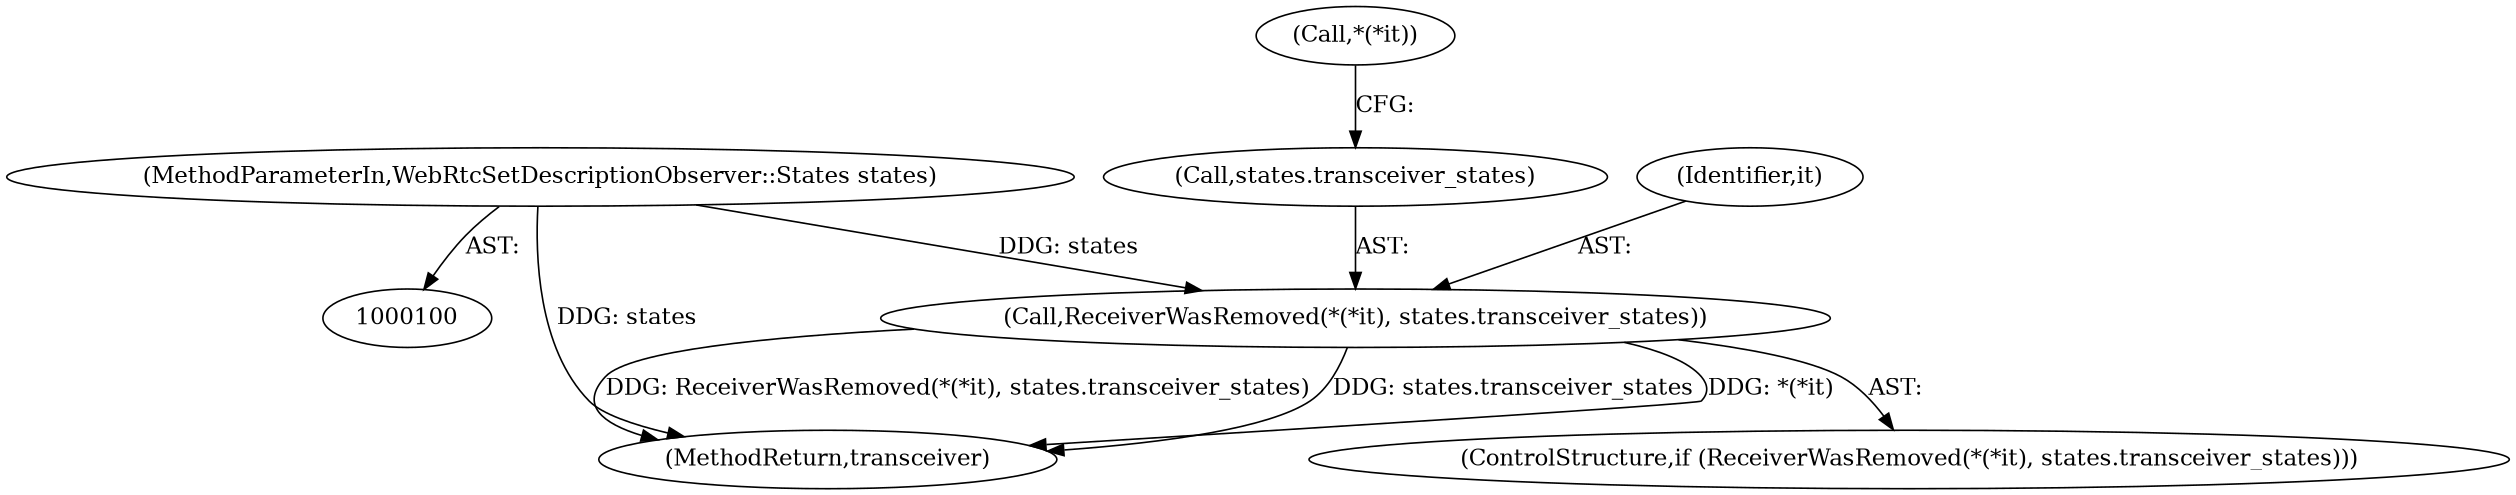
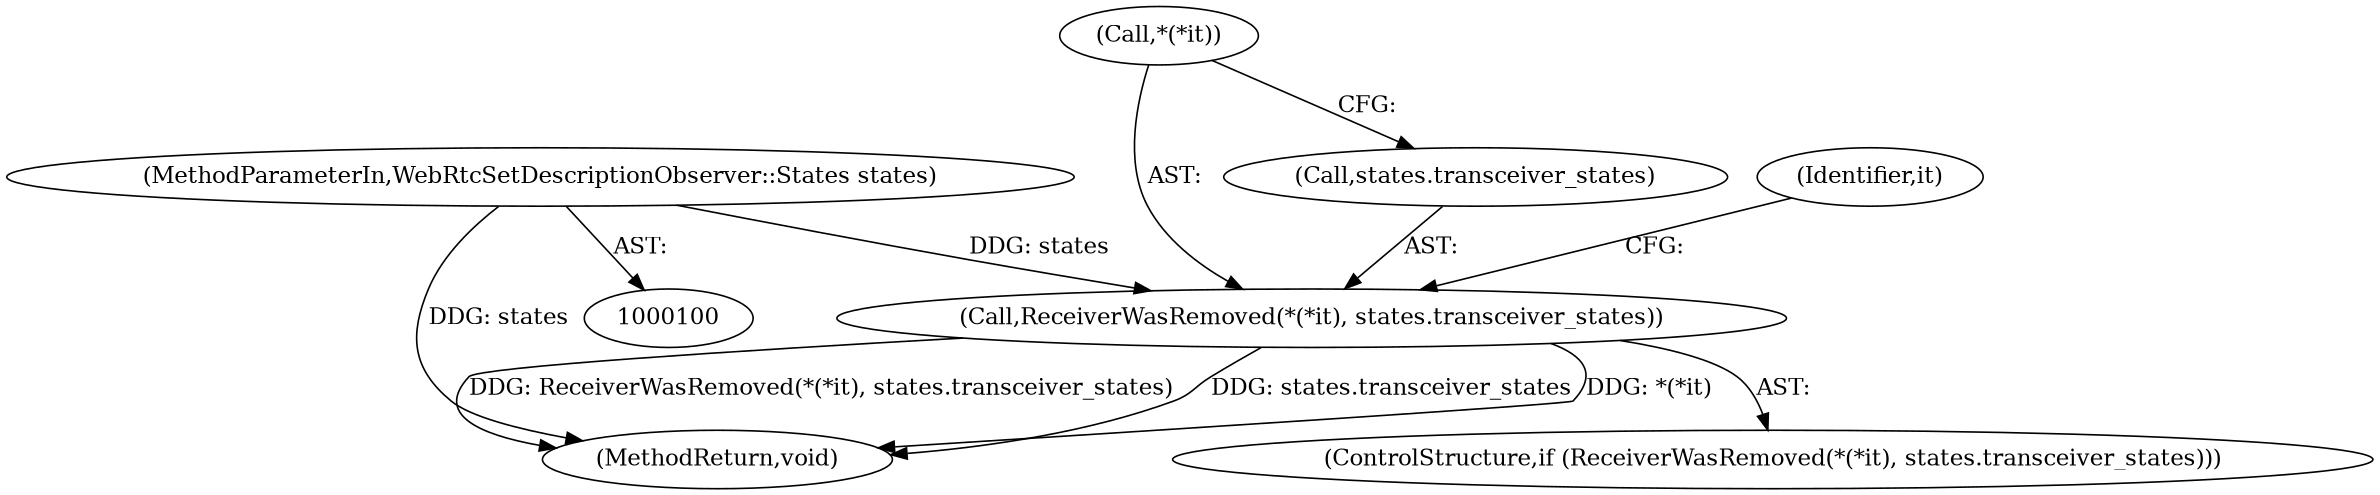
edge "(Call,*(*it))" -> "(Call,ReceiverWasRemoved(*(*it), states.transceiver_states))": added, label "AST:"
edge "(Identifier,it)" -> "(Call,ReceiverWasRemoved(*(*it), states.transceiver_states))": label "AST: " -> "CFG: "
node "(MethodReturn,transceiver)": label "(MethodReturn,transceiver)" -> "(MethodReturn,void)"
